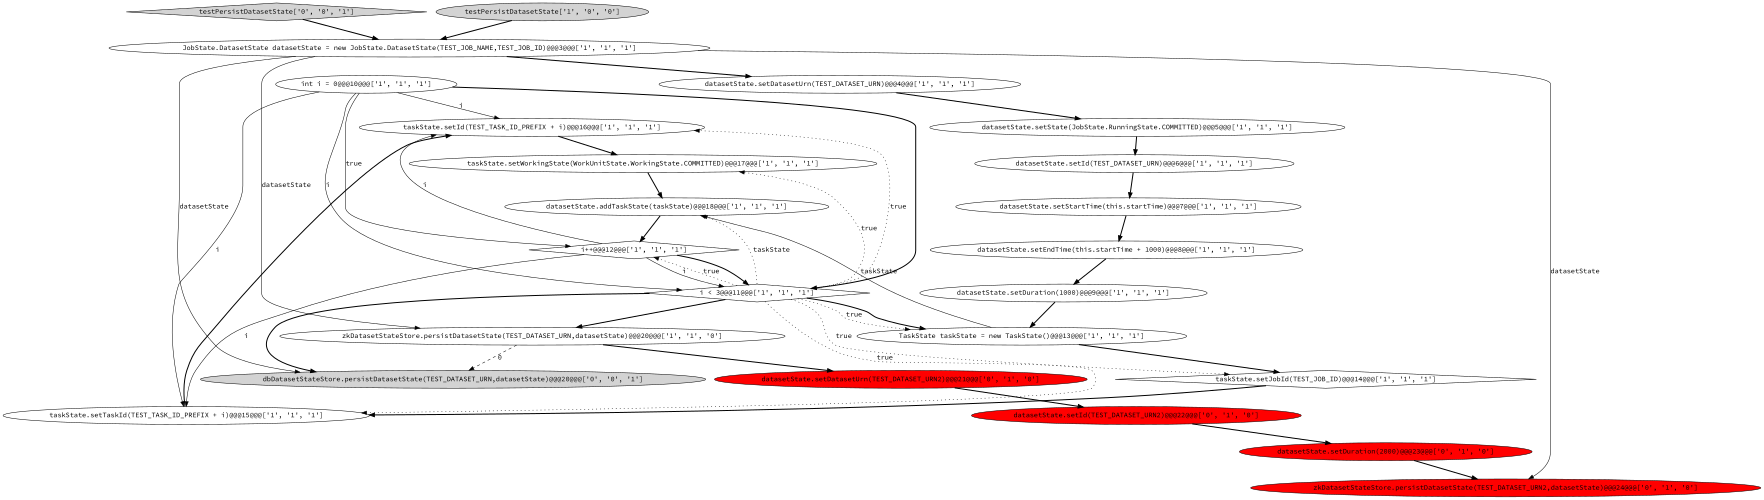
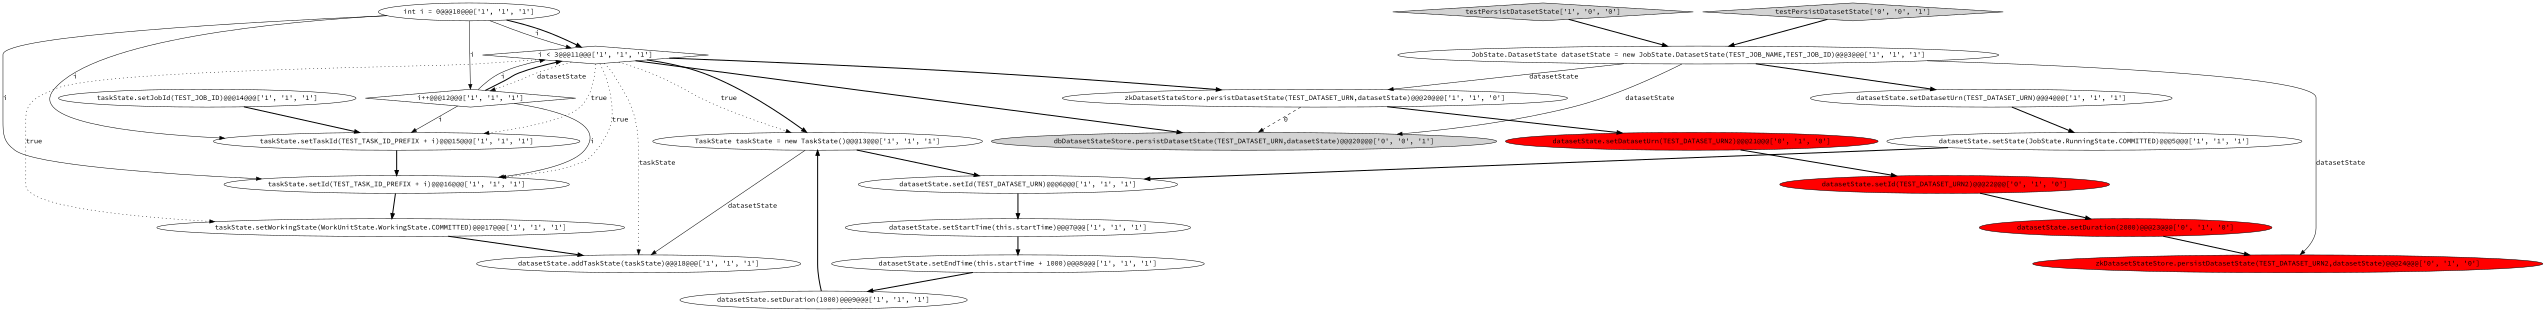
node "testPersistDatasetState['1', '0', '0']": shape ellipse -> diamond
edge "int i = 0@@@10@@@['1', '1', '1']" -> "i++@@@12@@@['1', '1', '1']": label "true" -> "i"
edge "datasetState.addTaskState(taskState)@@@18@@@['1', '1', '1']" -> "i++@@@12@@@['1', '1', '1']": removed
edge "i < 3@@@11@@@['1', '1', '1']" -> "i++@@@12@@@['1', '1', '1']": label "true" -> "datasetState"
edge "TaskState taskState = new TaskState()@@@13@@@['1', '1', '1']" -> "datasetState.addTaskState(taskState)@@@18@@@['1', '1', '1']": label "taskState" -> "datasetState"
edge "TaskState taskState = new TaskState()@@@13@@@['1', '1', '1']" -> "taskState.setJobId(TEST_JOB_ID)@@@14@@@['1', '1', '1']": now "TaskState taskState = new TaskState()@@@13@@@['1', '1', '1']" -> "datasetState.setId(TEST_DATASET_URN)@@@6@@@['1', '1', '1']"
edge "i < 3@@@11@@@['1', '1', '1']" -> "taskState.setJobId(TEST_JOB_ID)@@@14@@@['1', '1', '1']": removed, label "true"
node "taskState.setJobId(TEST_JOB_ID)@@@14@@@['1', '1', '1']": shape diamond -> ellipse
